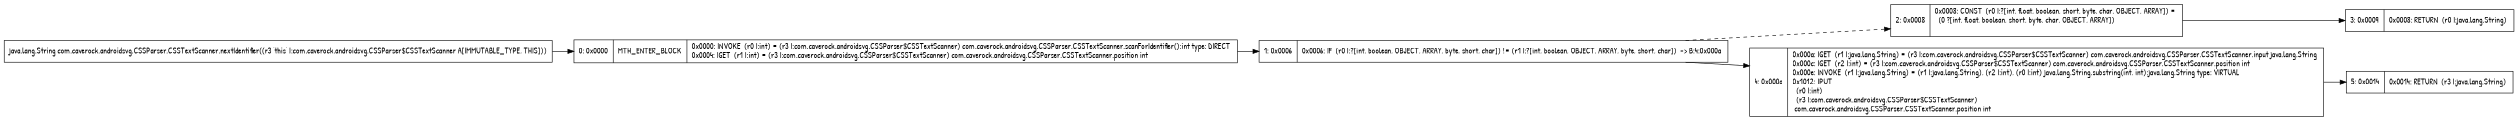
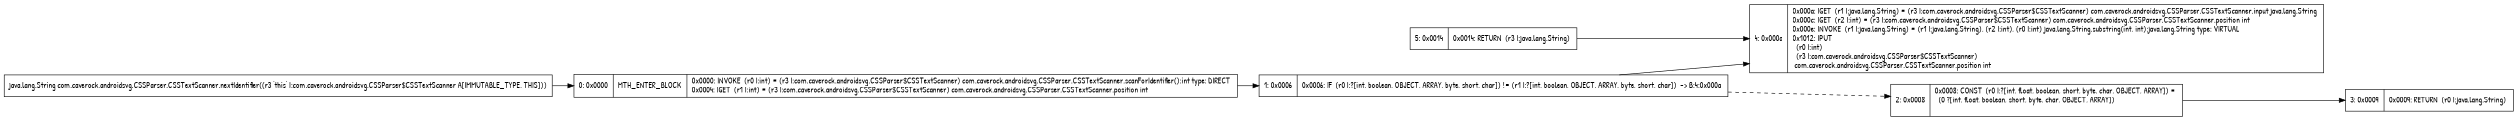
node "3: 0x0009": text "0x0008: RETURN  (r0 I:java.lang.String)" -> "0x0009: RETURN  (r0 I:java.lang.String)"
edge "4: 0x000a" -> "5: 0x0014": reversed
